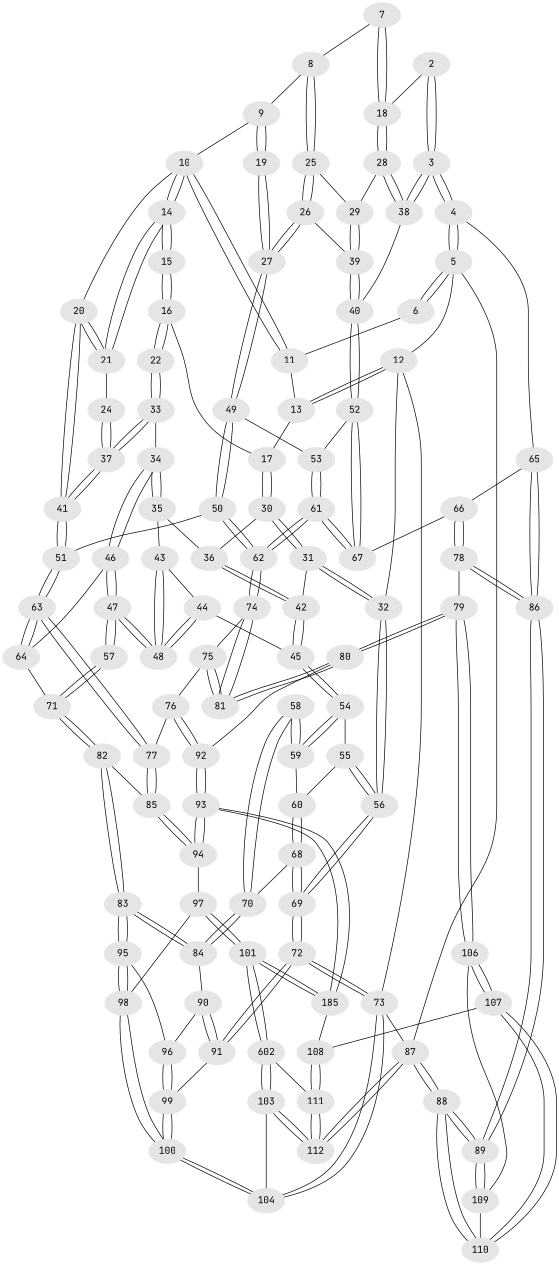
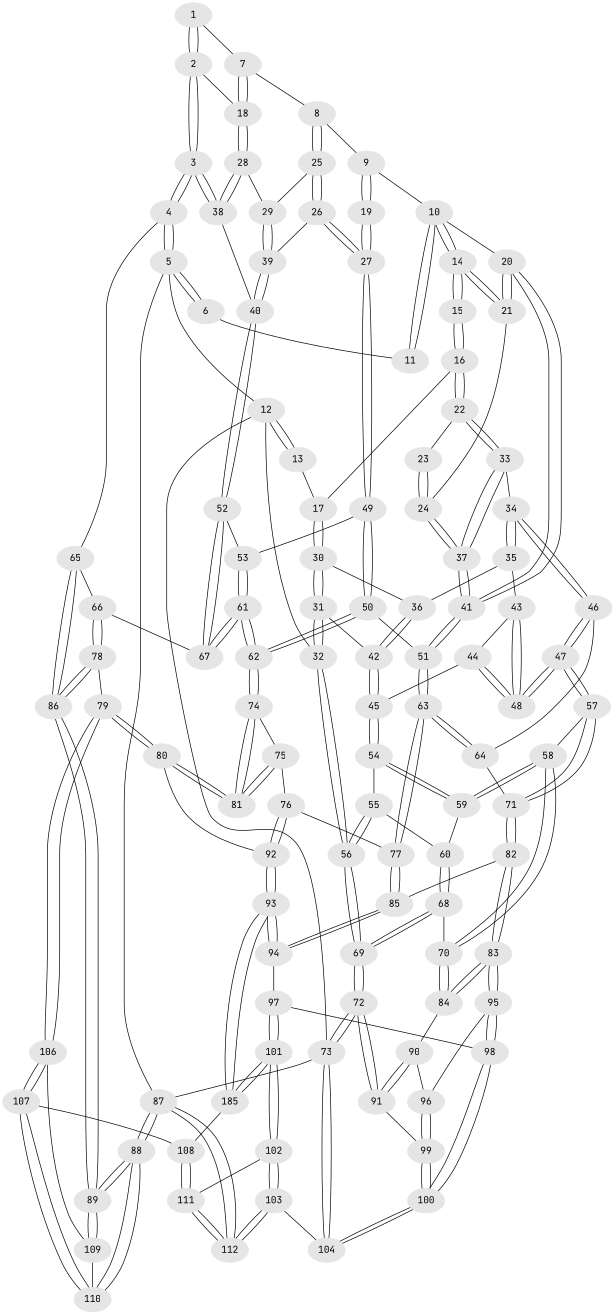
node "1": added
edge "11" -- "13": removed
node "23": added
edge "57" -- "58": added
node "602": label "602" -> "102"
